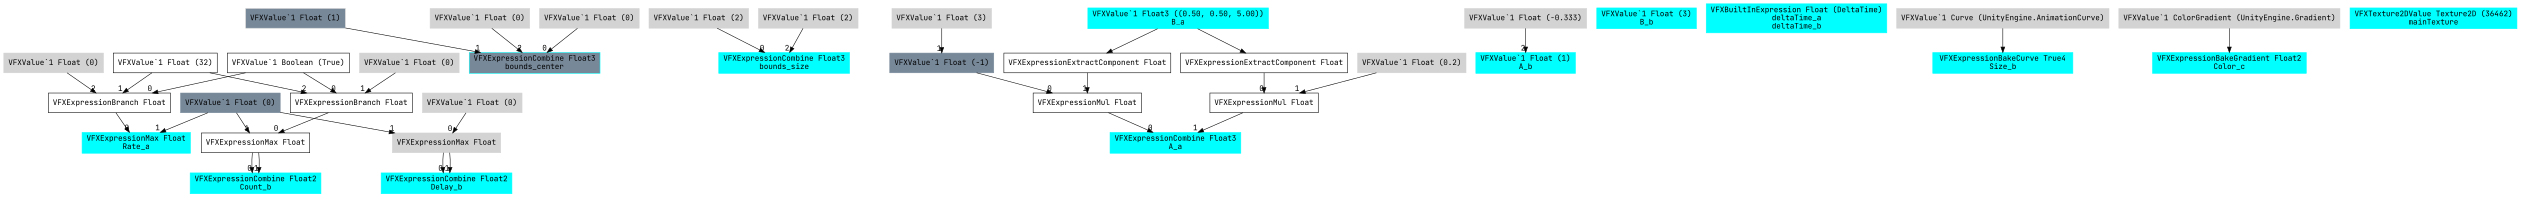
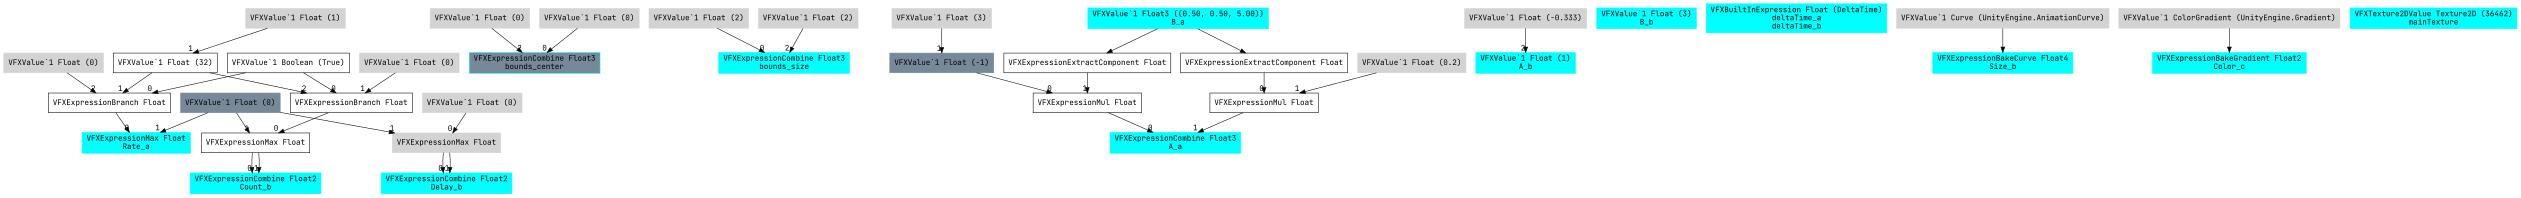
node "VFXValue`1 Float (1)": fillcolor lightslategray -> lightgray
edge "VFXValue`1 Float (1)" -> "VFXExpressionCombine Float3 bounds_center": now "VFXValue`1 Float (1)" -> "VFXValue`1 Float (32)"
node "VFXExpressionBakeCurve True4 Size_b": label "VFXExpressionBakeCurve True4 Size_b" -> "VFXExpressionBakeCurve Float4 Size_b"
